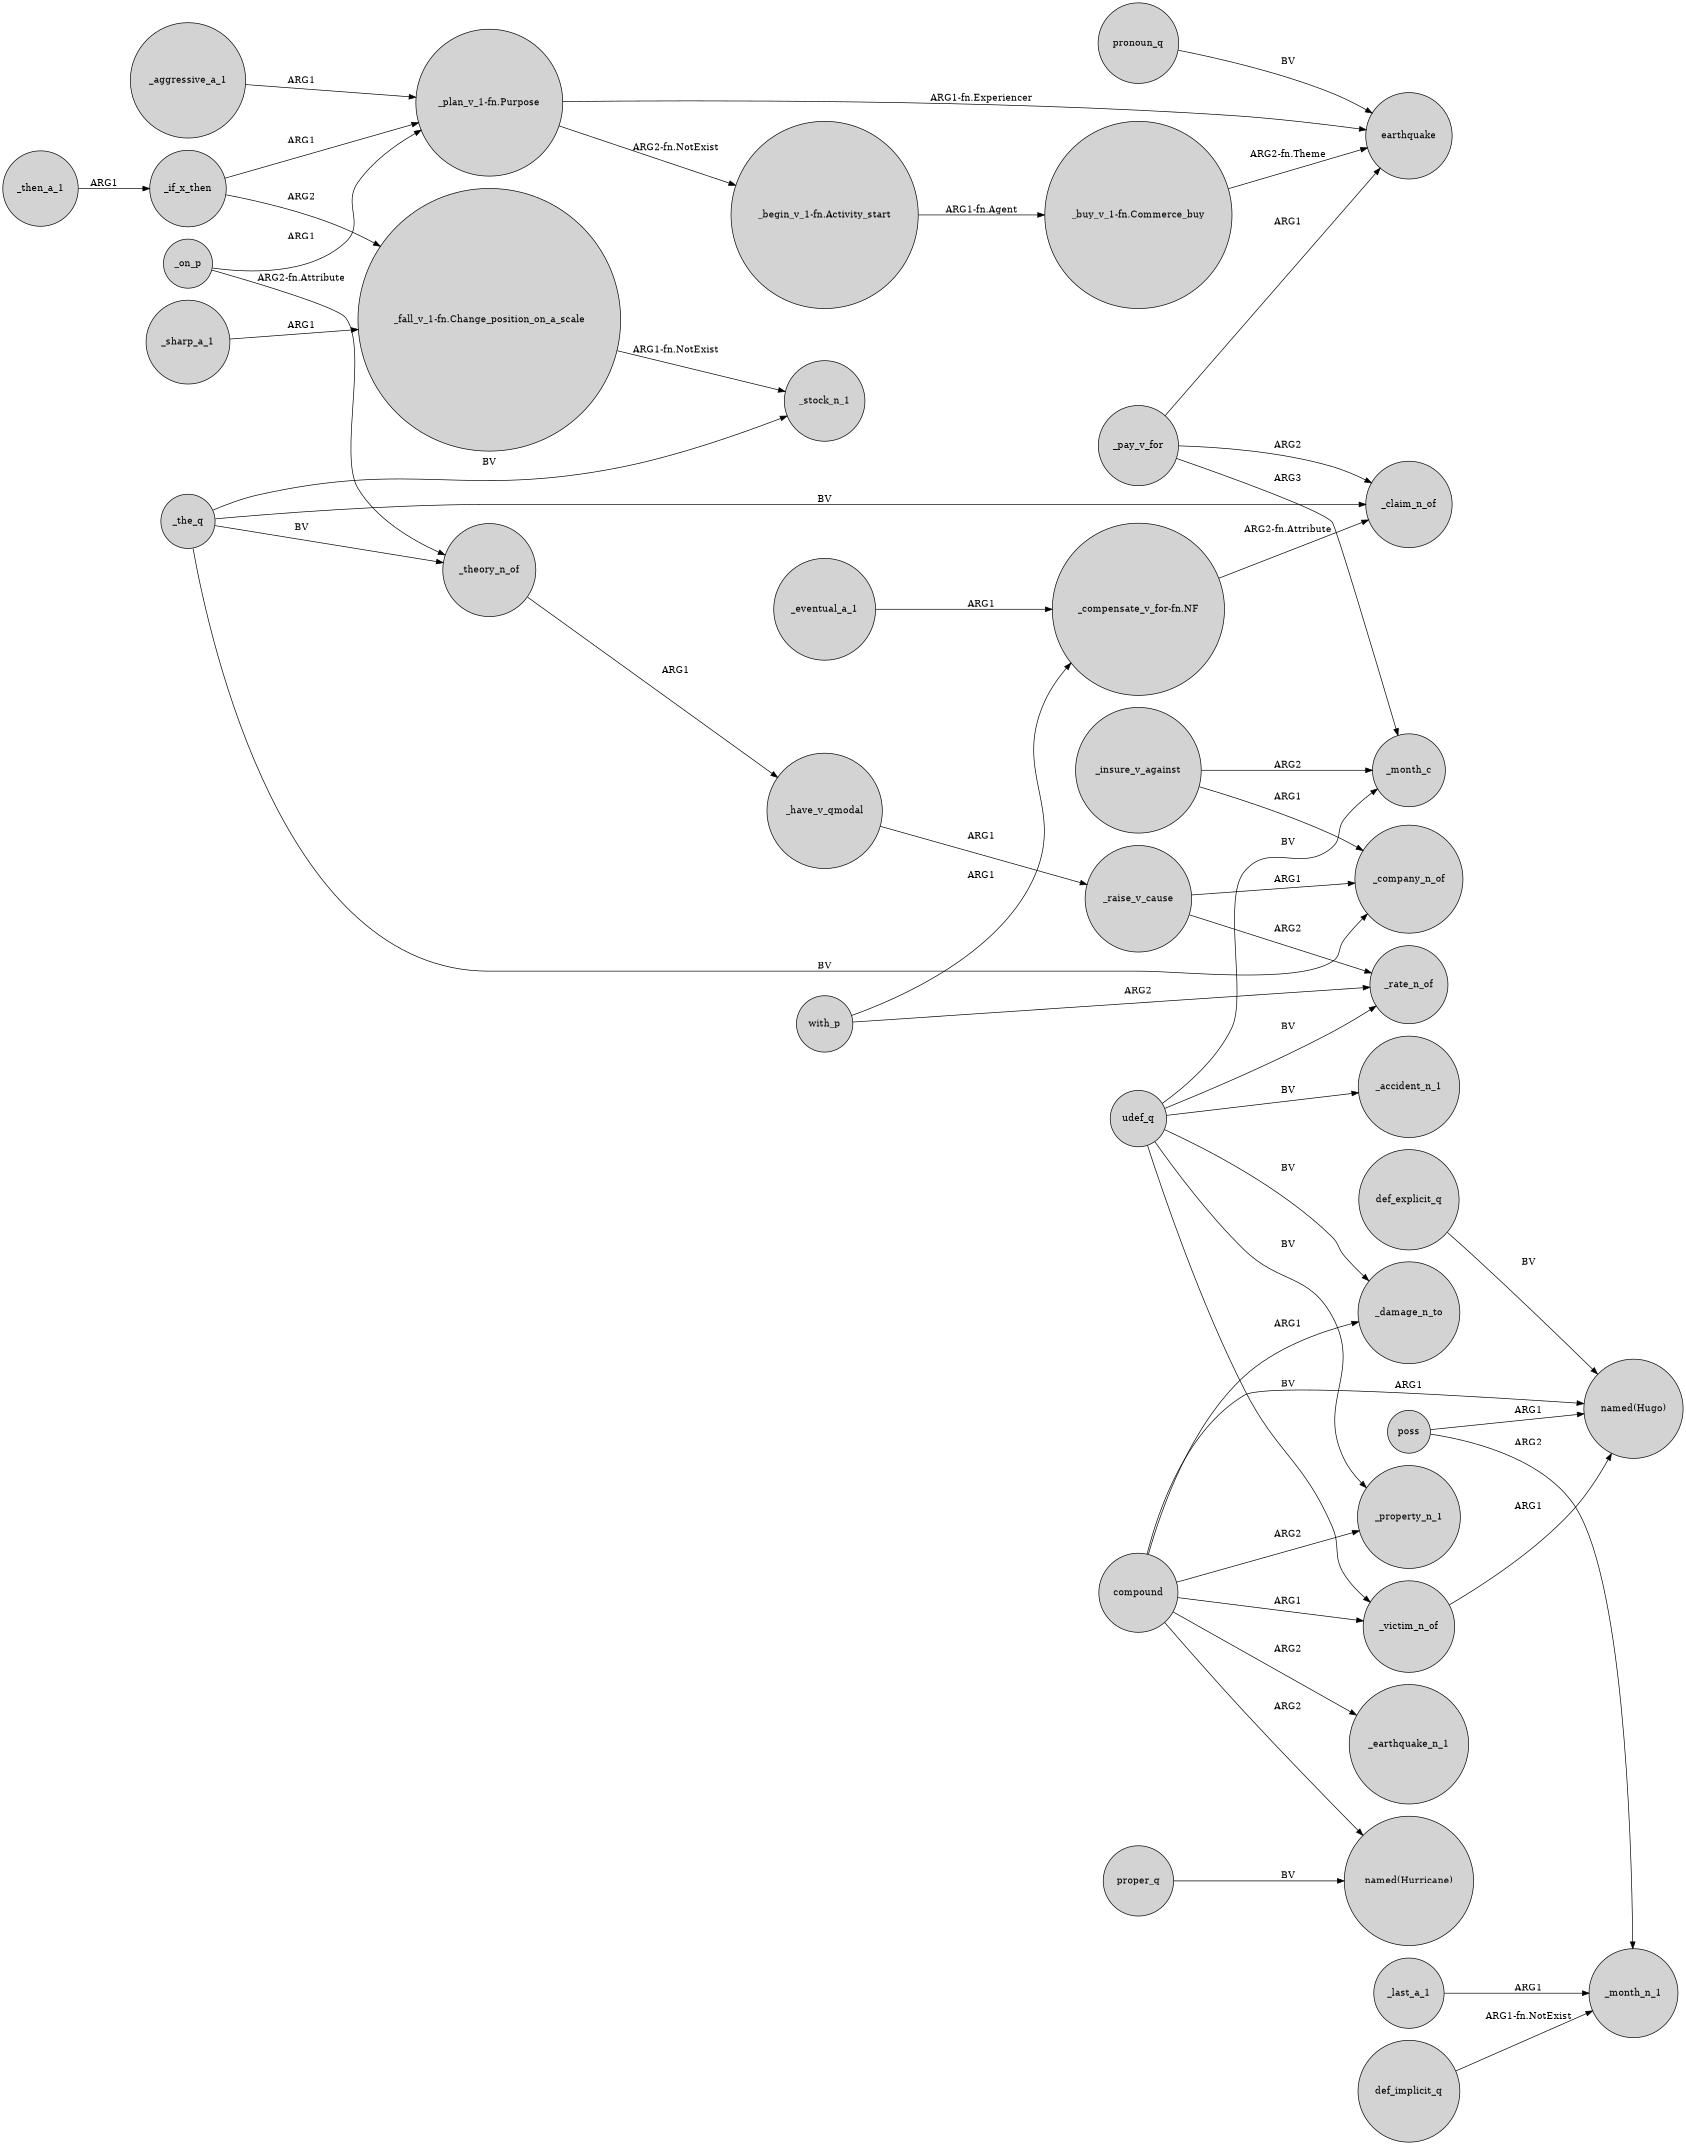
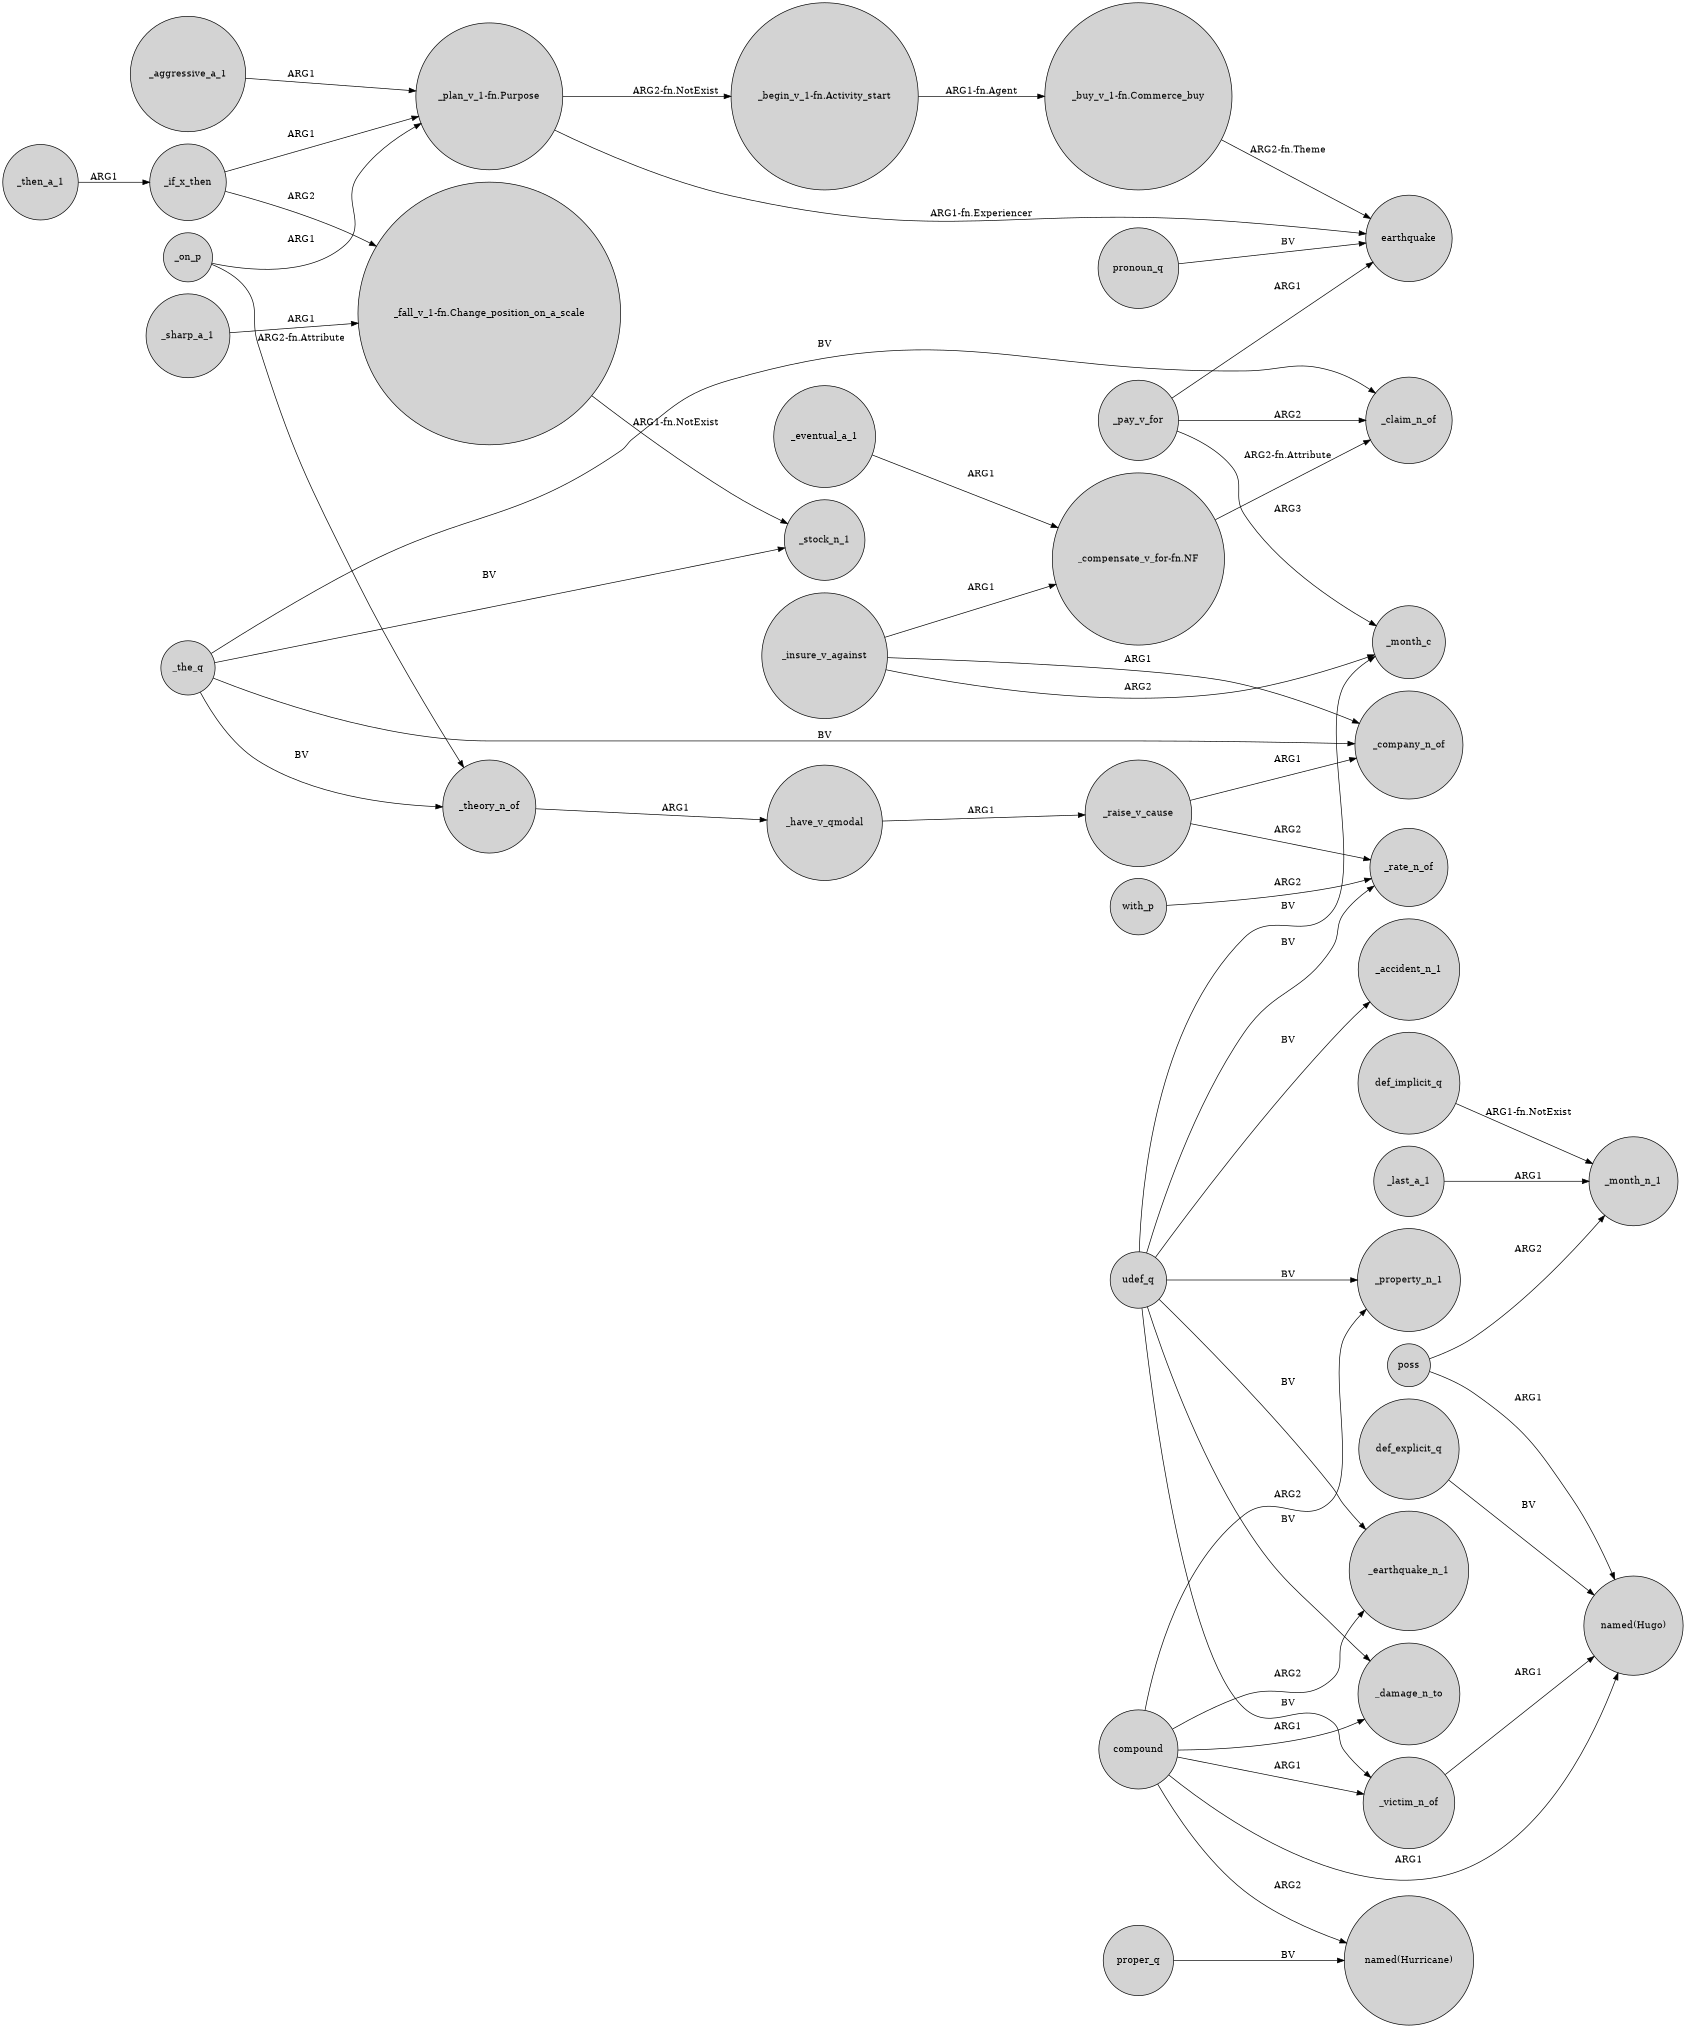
edge "with_p" -> "_compensate_v_for-fn.NF": now "_insure_v_against" -> "_compensate_v_for-fn.NF"
edge "udef_q" -> "_earthquake_n_1": added, label "BV"
